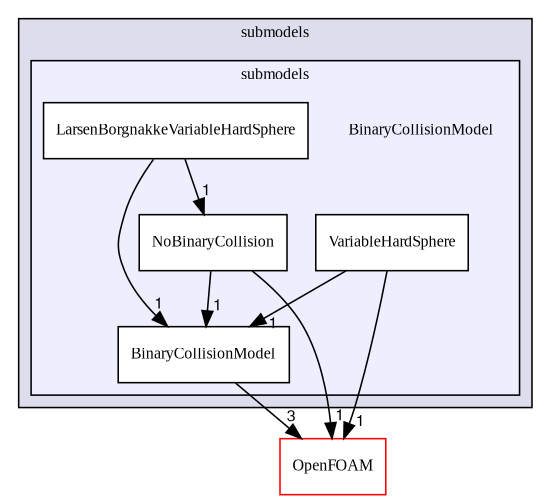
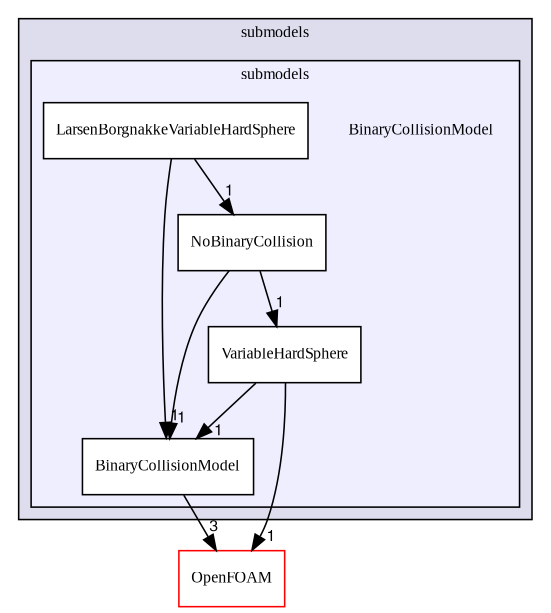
edge "NoBinaryCollision" -> "OpenFOAM": now "NoBinaryCollision" -> "VariableHardSphere"
